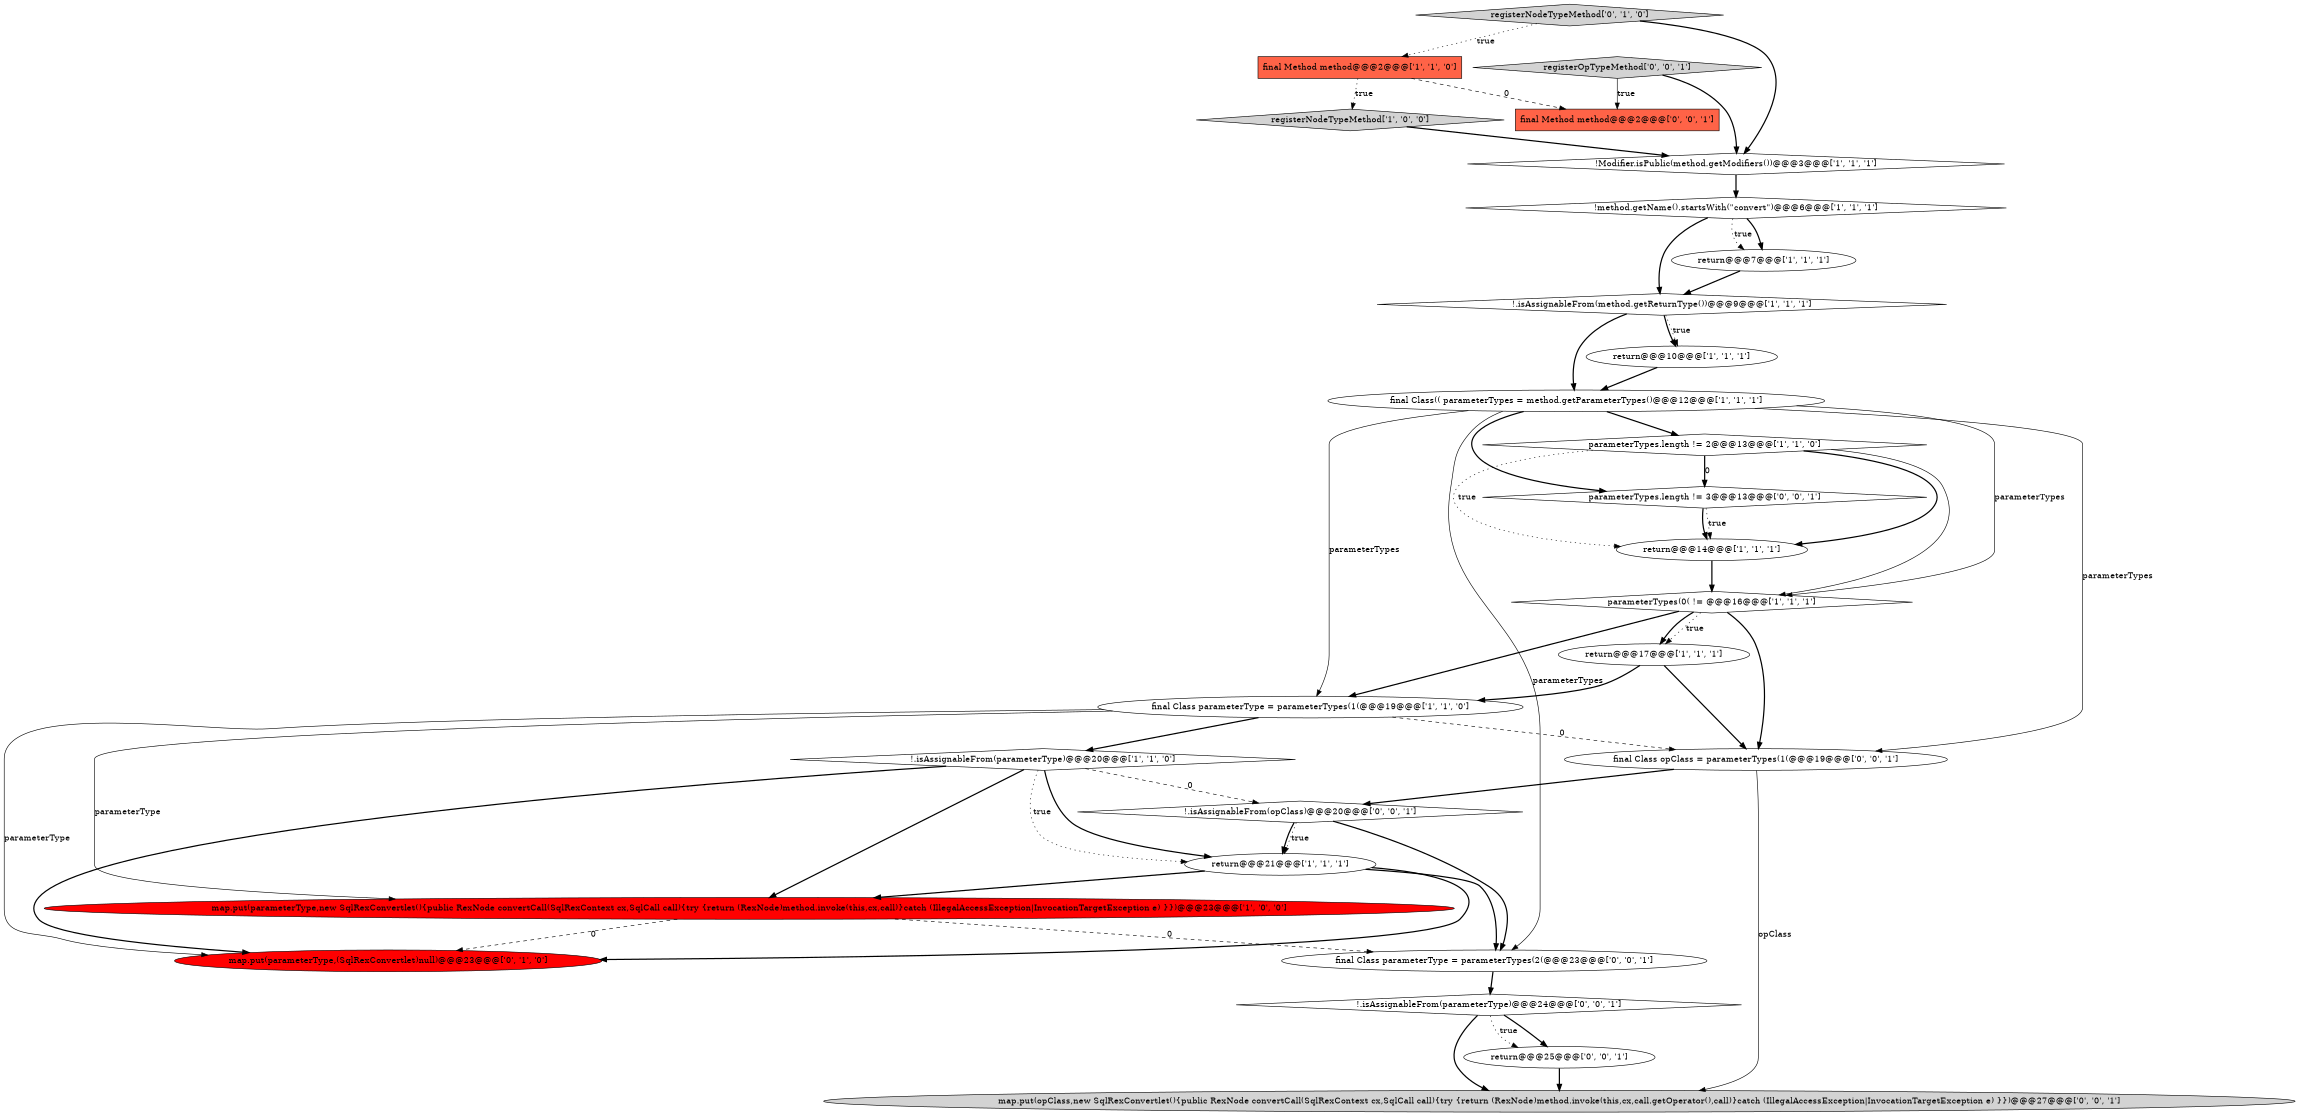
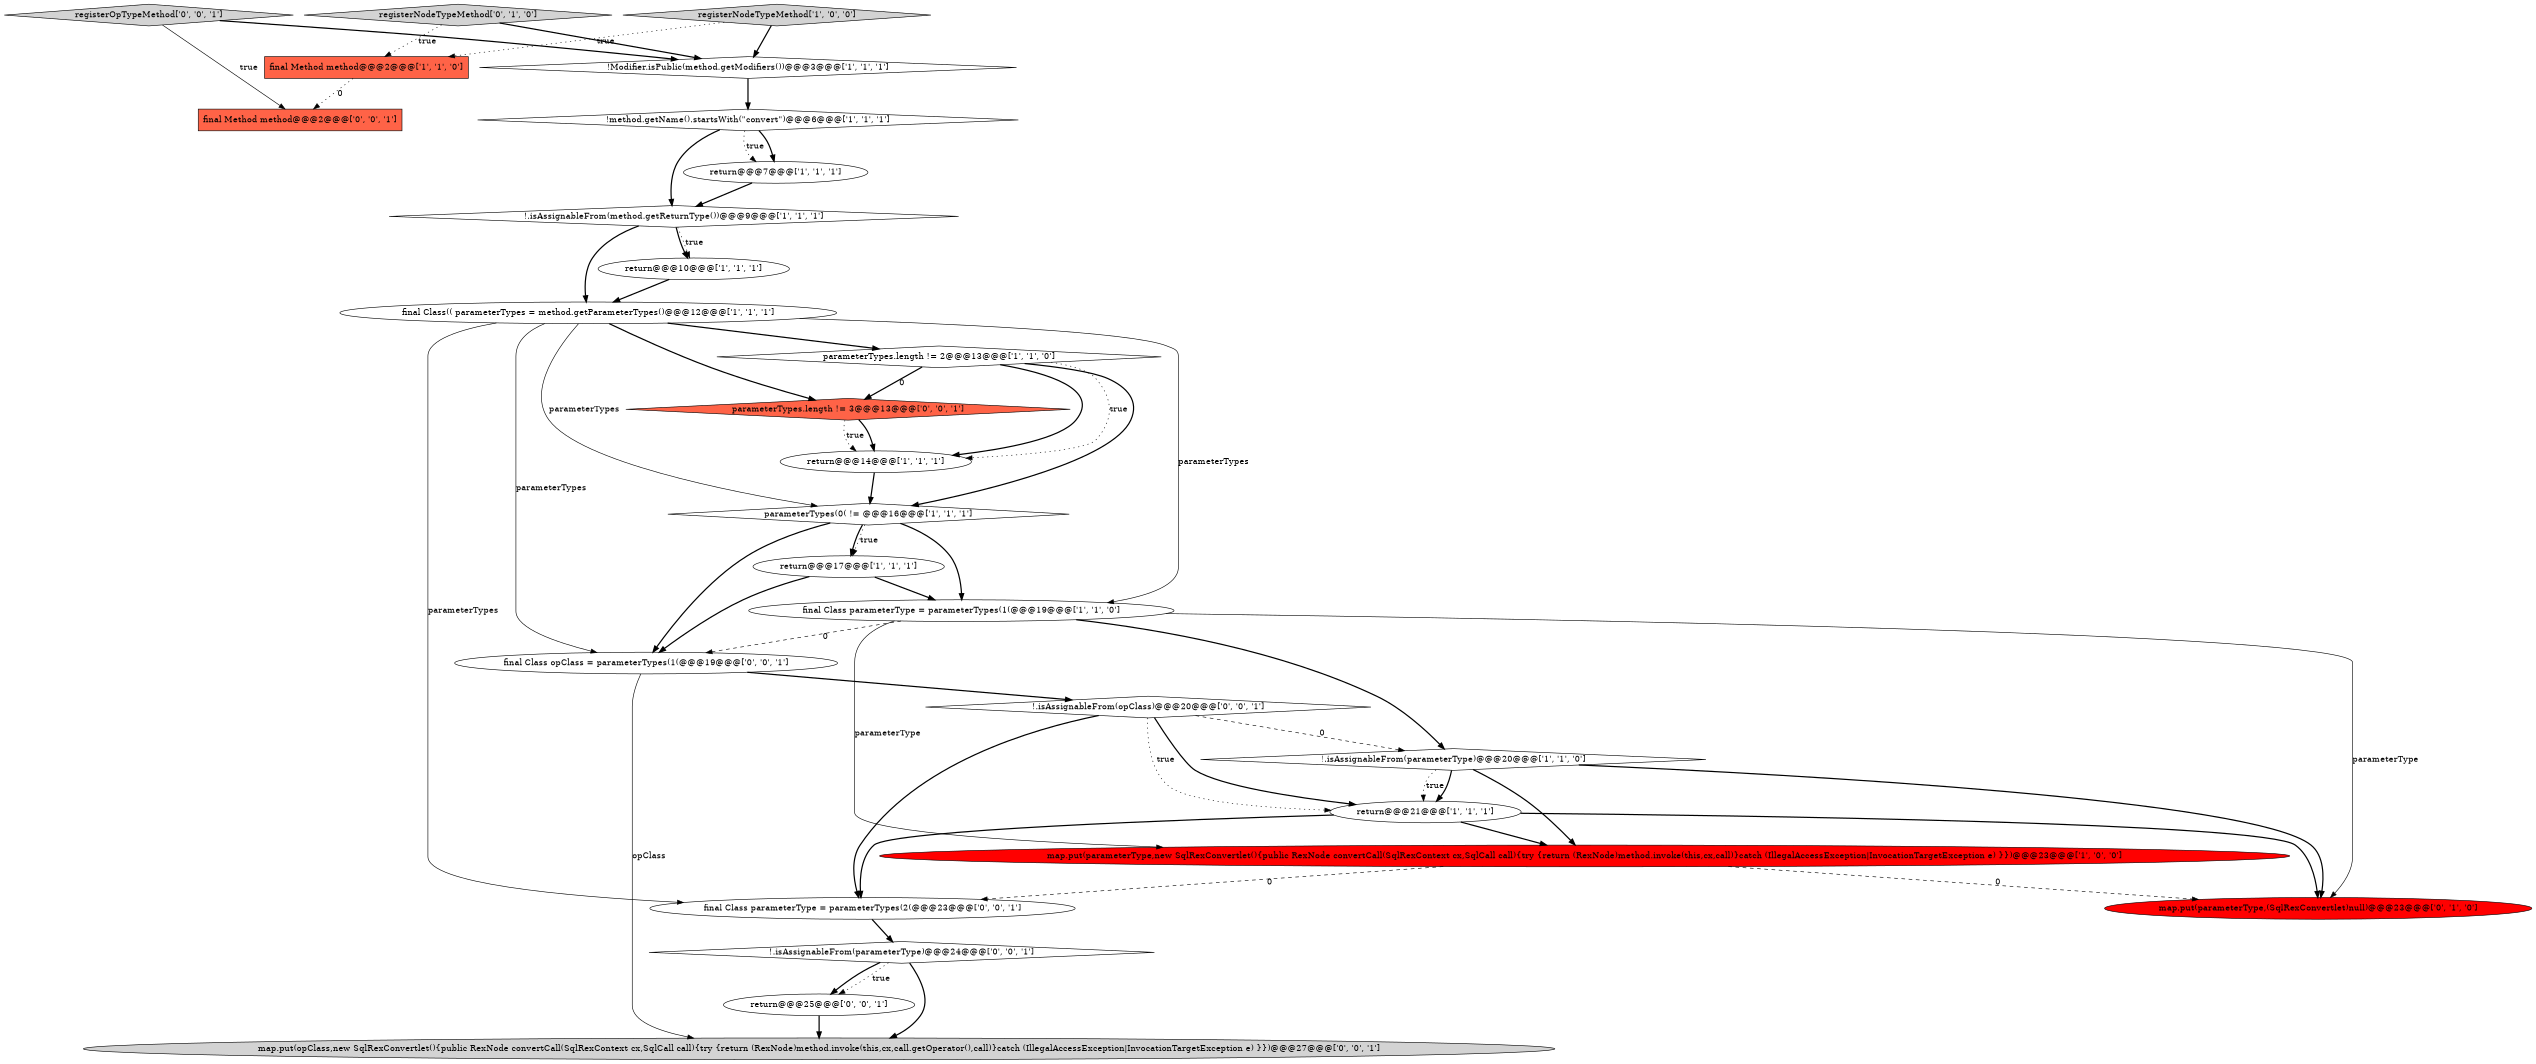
edge "final Method method@@@2@@@['1', '1', '0']" -> "registerNodeTypeMethod['1', '0', '0']": reversed
edge "final Method method@@@2@@@['1', '1', '0']" -> "final Method method@@@2@@@['0', '0', '1']": style dashed -> dotted
node "parameterTypes.length != 3@@@13@@@['0', '0', '1']": fillcolor white -> tomato
edge "parameterTypes.length != 2@@@13@@@['1', '1', '0']" -> "parameterTypes(0( != @@@16@@@['1', '1', '1']": style solid -> bold
edge "!.isAssignableFrom(parameterType)@@@20@@@['1', '1', '0']" -> "!.isAssignableFrom(opClass)@@@20@@@['0', '0', '1']": reversed
